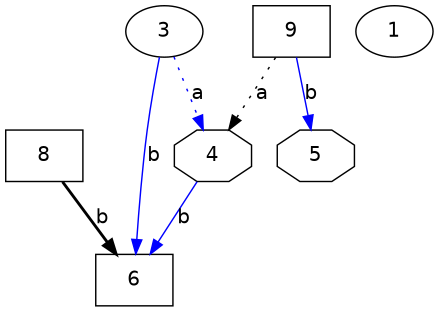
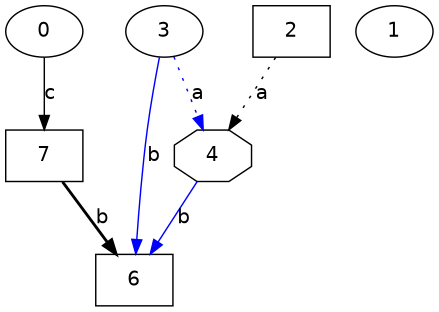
node "0": added
node "9": label "9" -> "2"
node "8": label "8" -> "7"
node "5": removed
